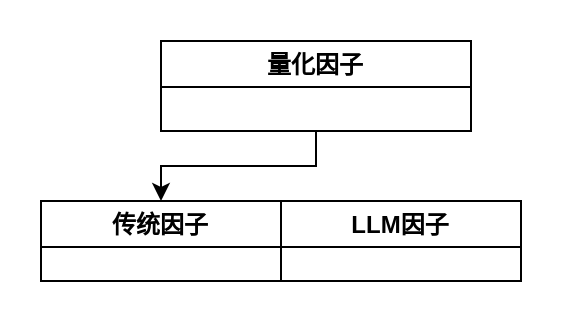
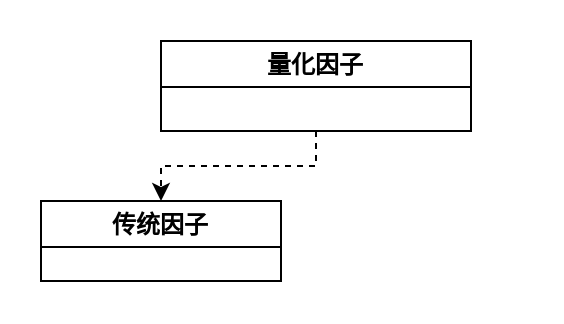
edge "量化因子" -> "传统因子": style solid -> dashed
node "LLM因子": removed
